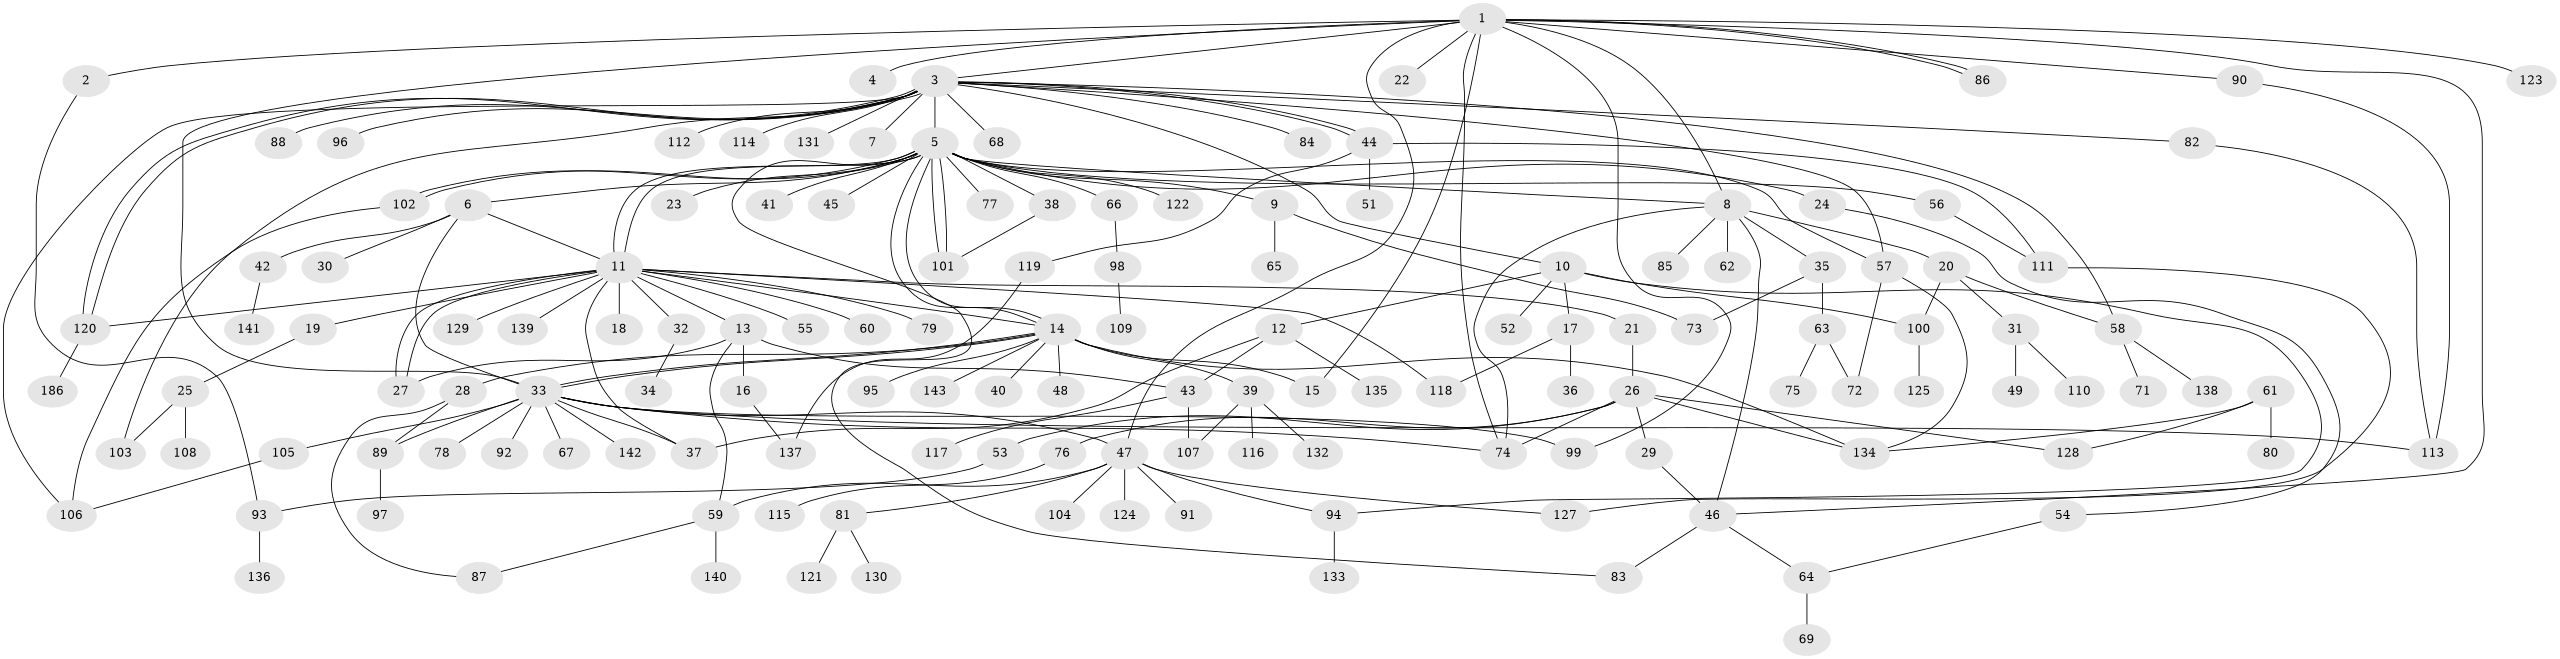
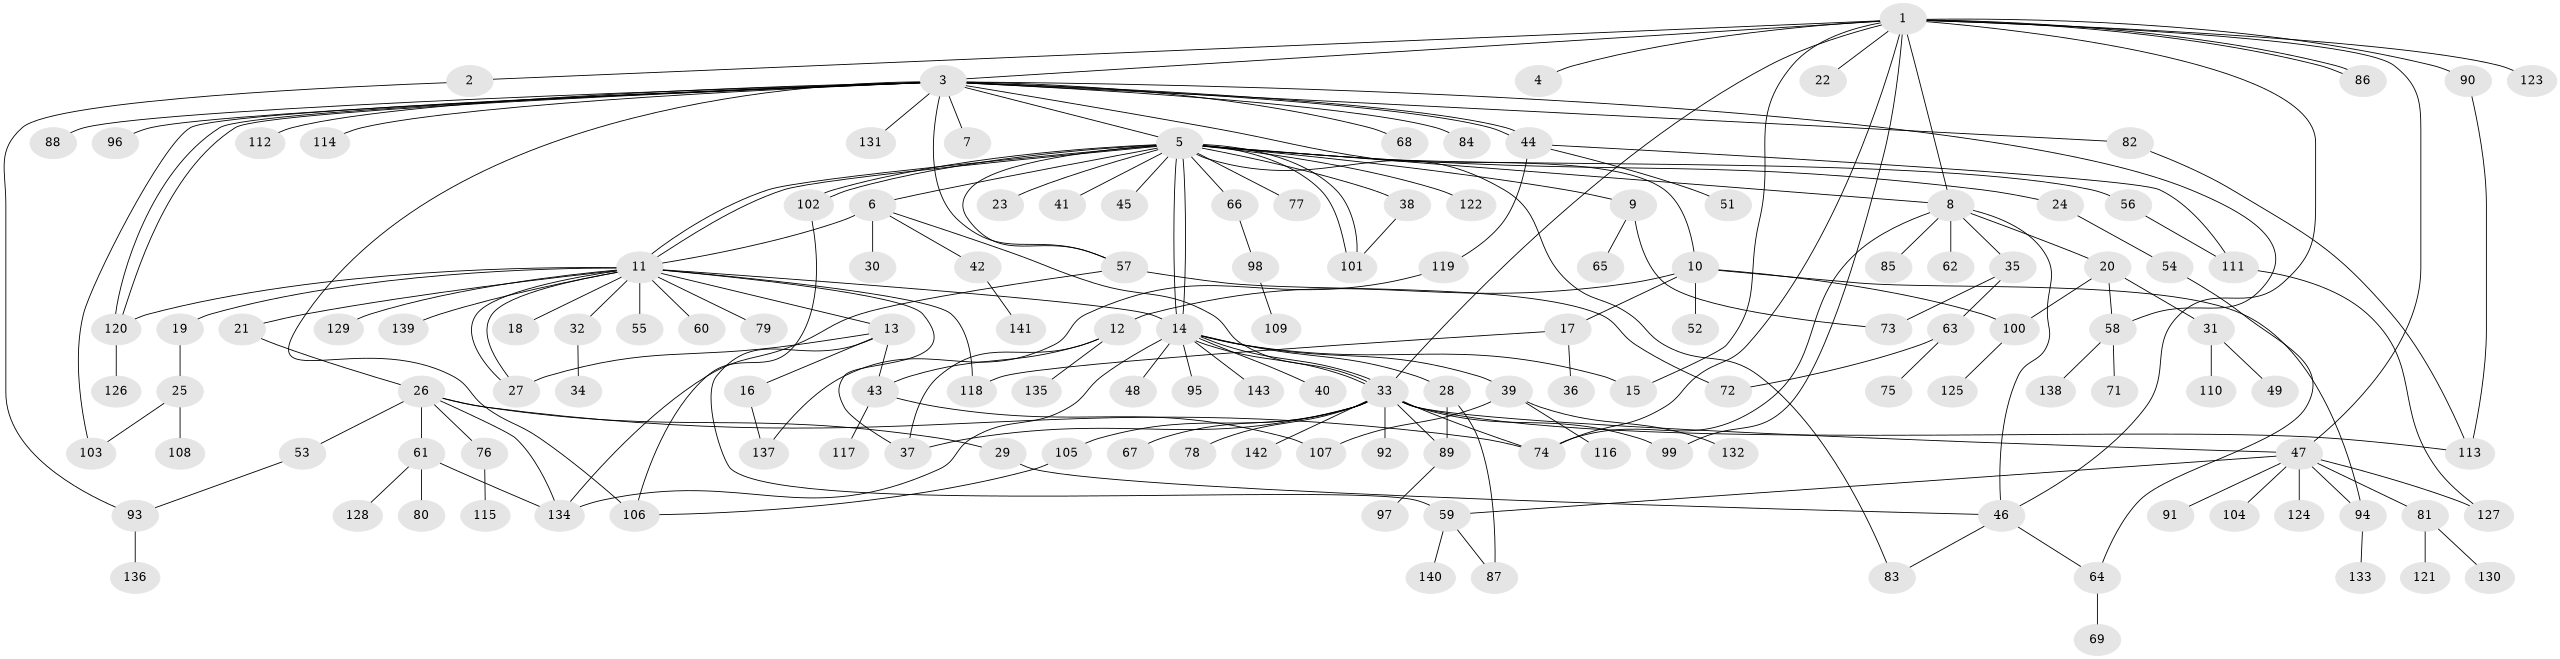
node "186": label "186" -> "126"
edge "26" -- "128": now "26" -- "61"
